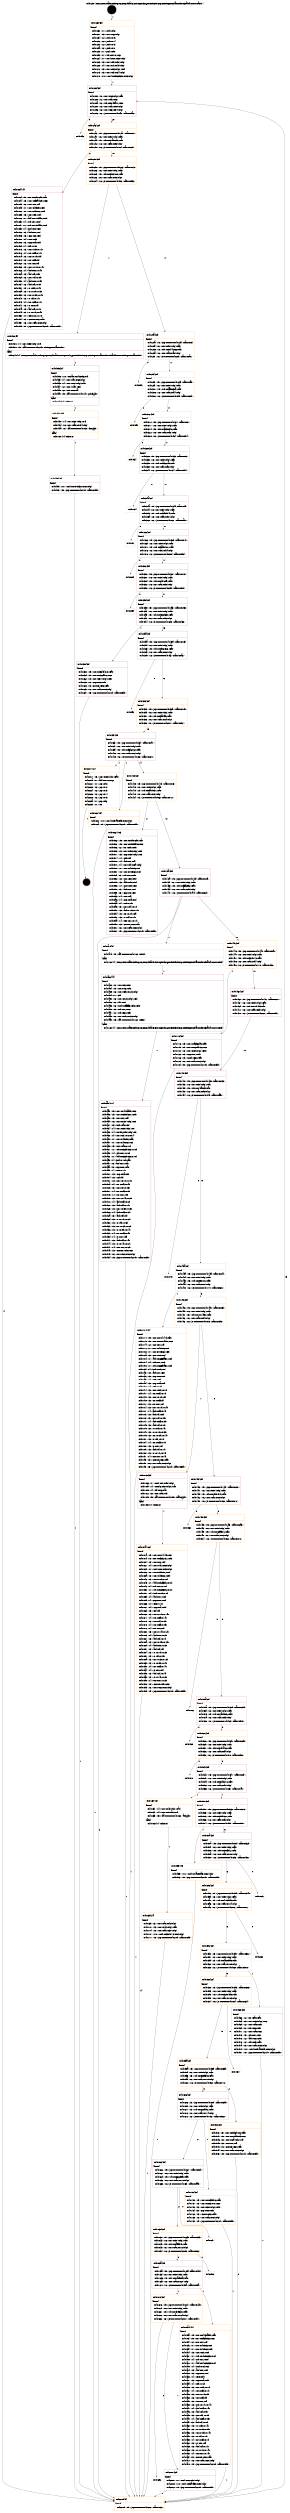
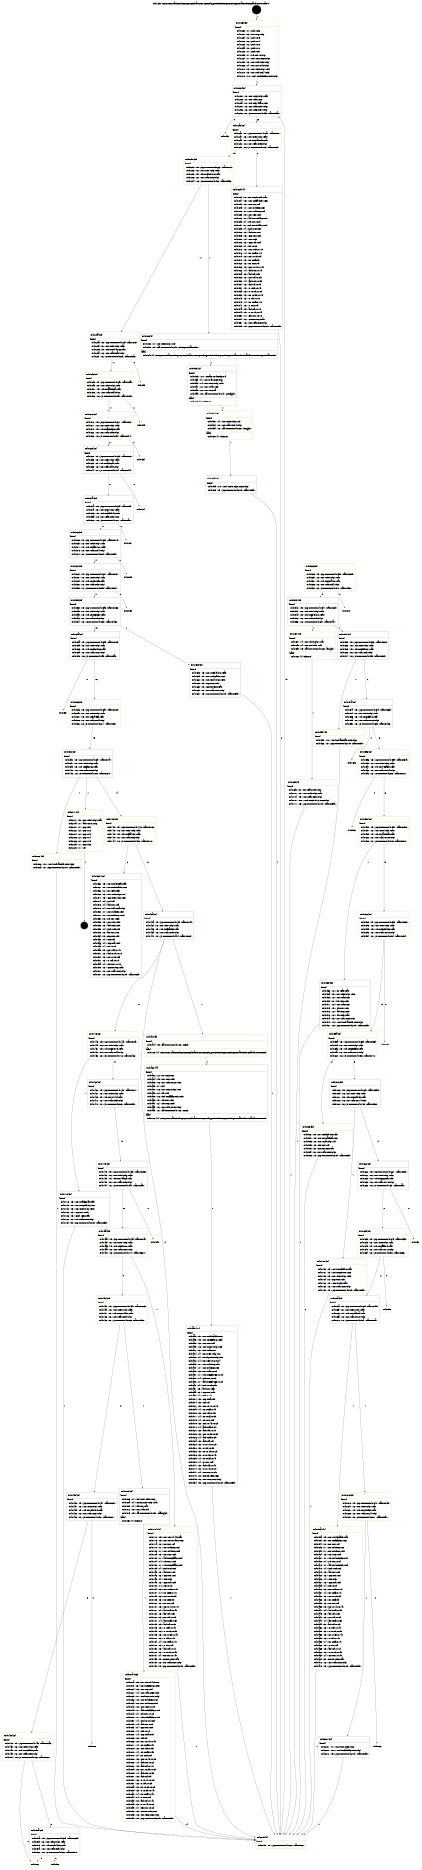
edge "0x40150a [28]" -> "0x401526 [28]": now "0x40150a [28]" -> "0x401ecc"
